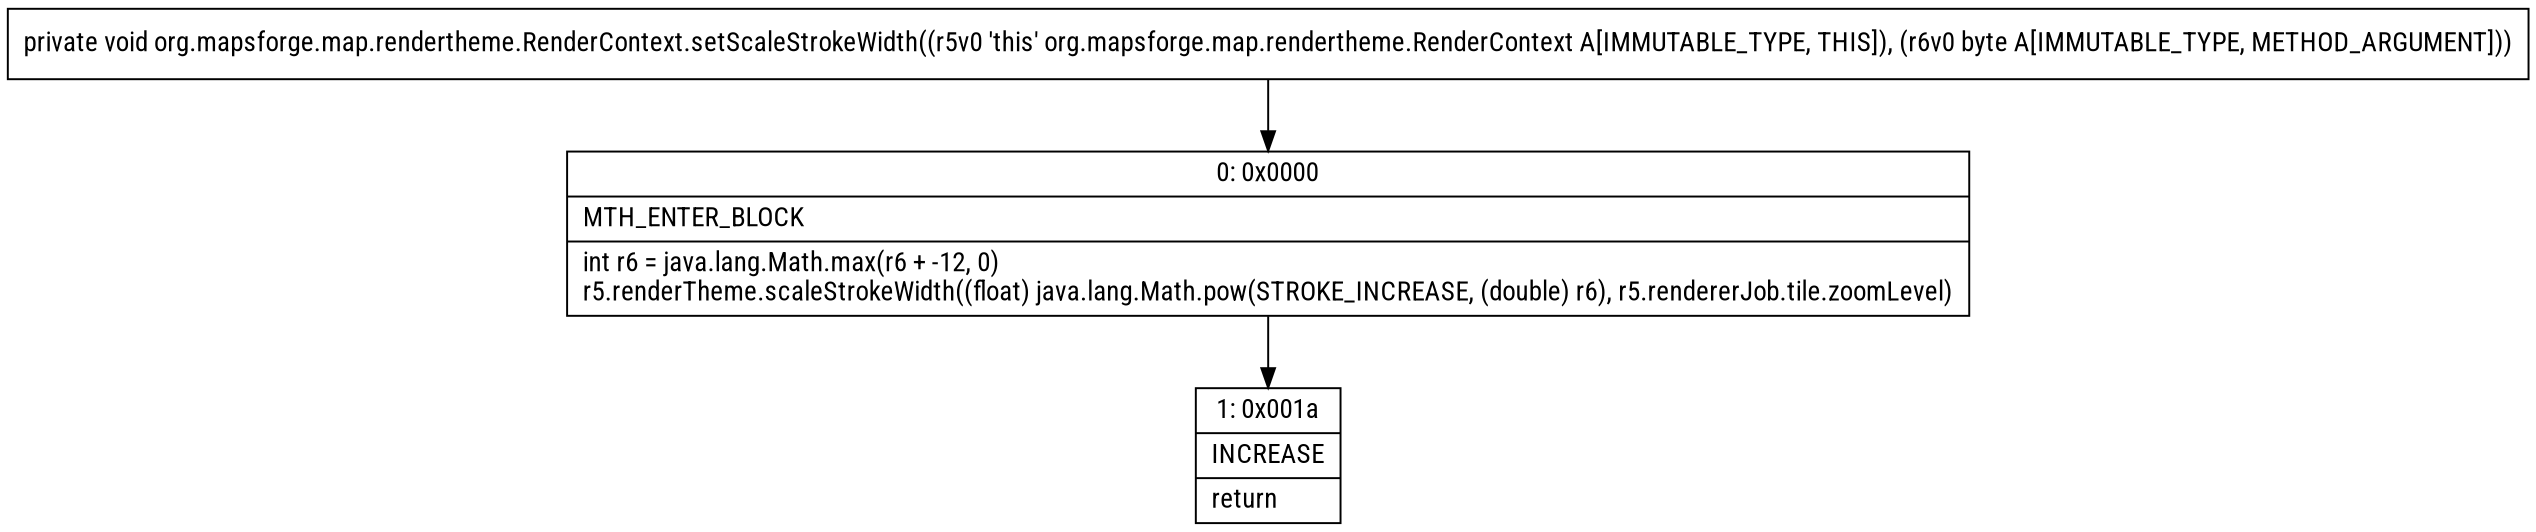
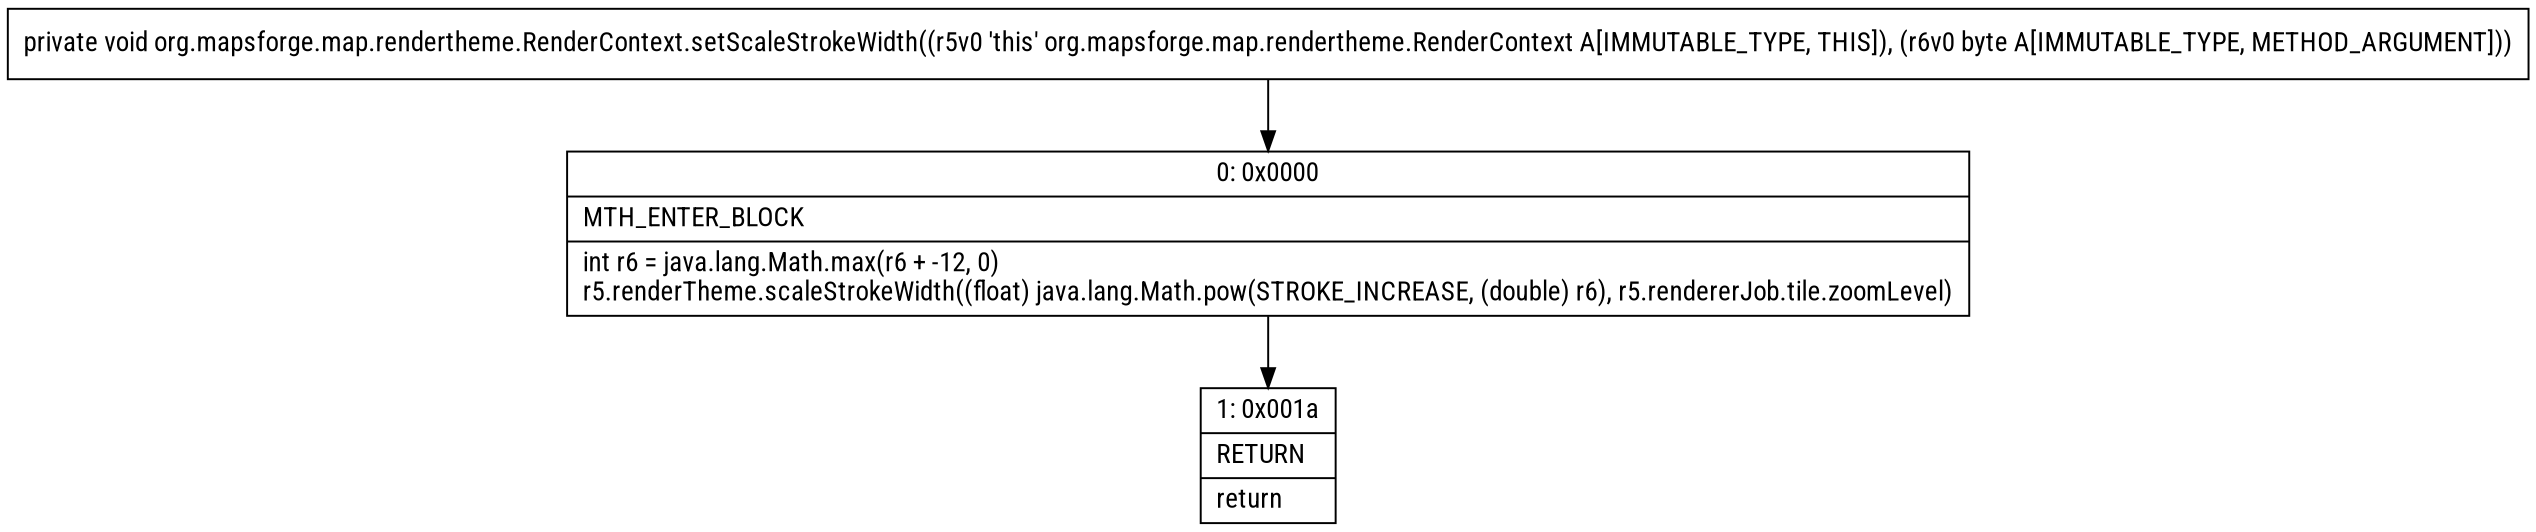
node "1: 0x001a": text "INCREASE" -> "RETURN"
